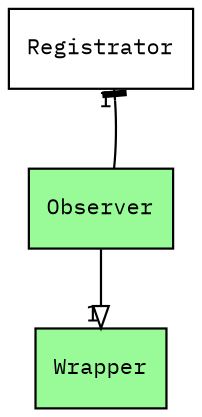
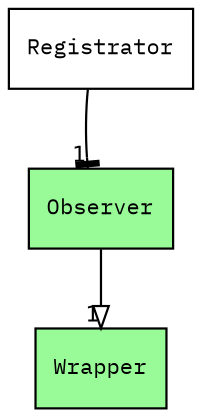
edge "Observer" -> "Registrator": reversed
